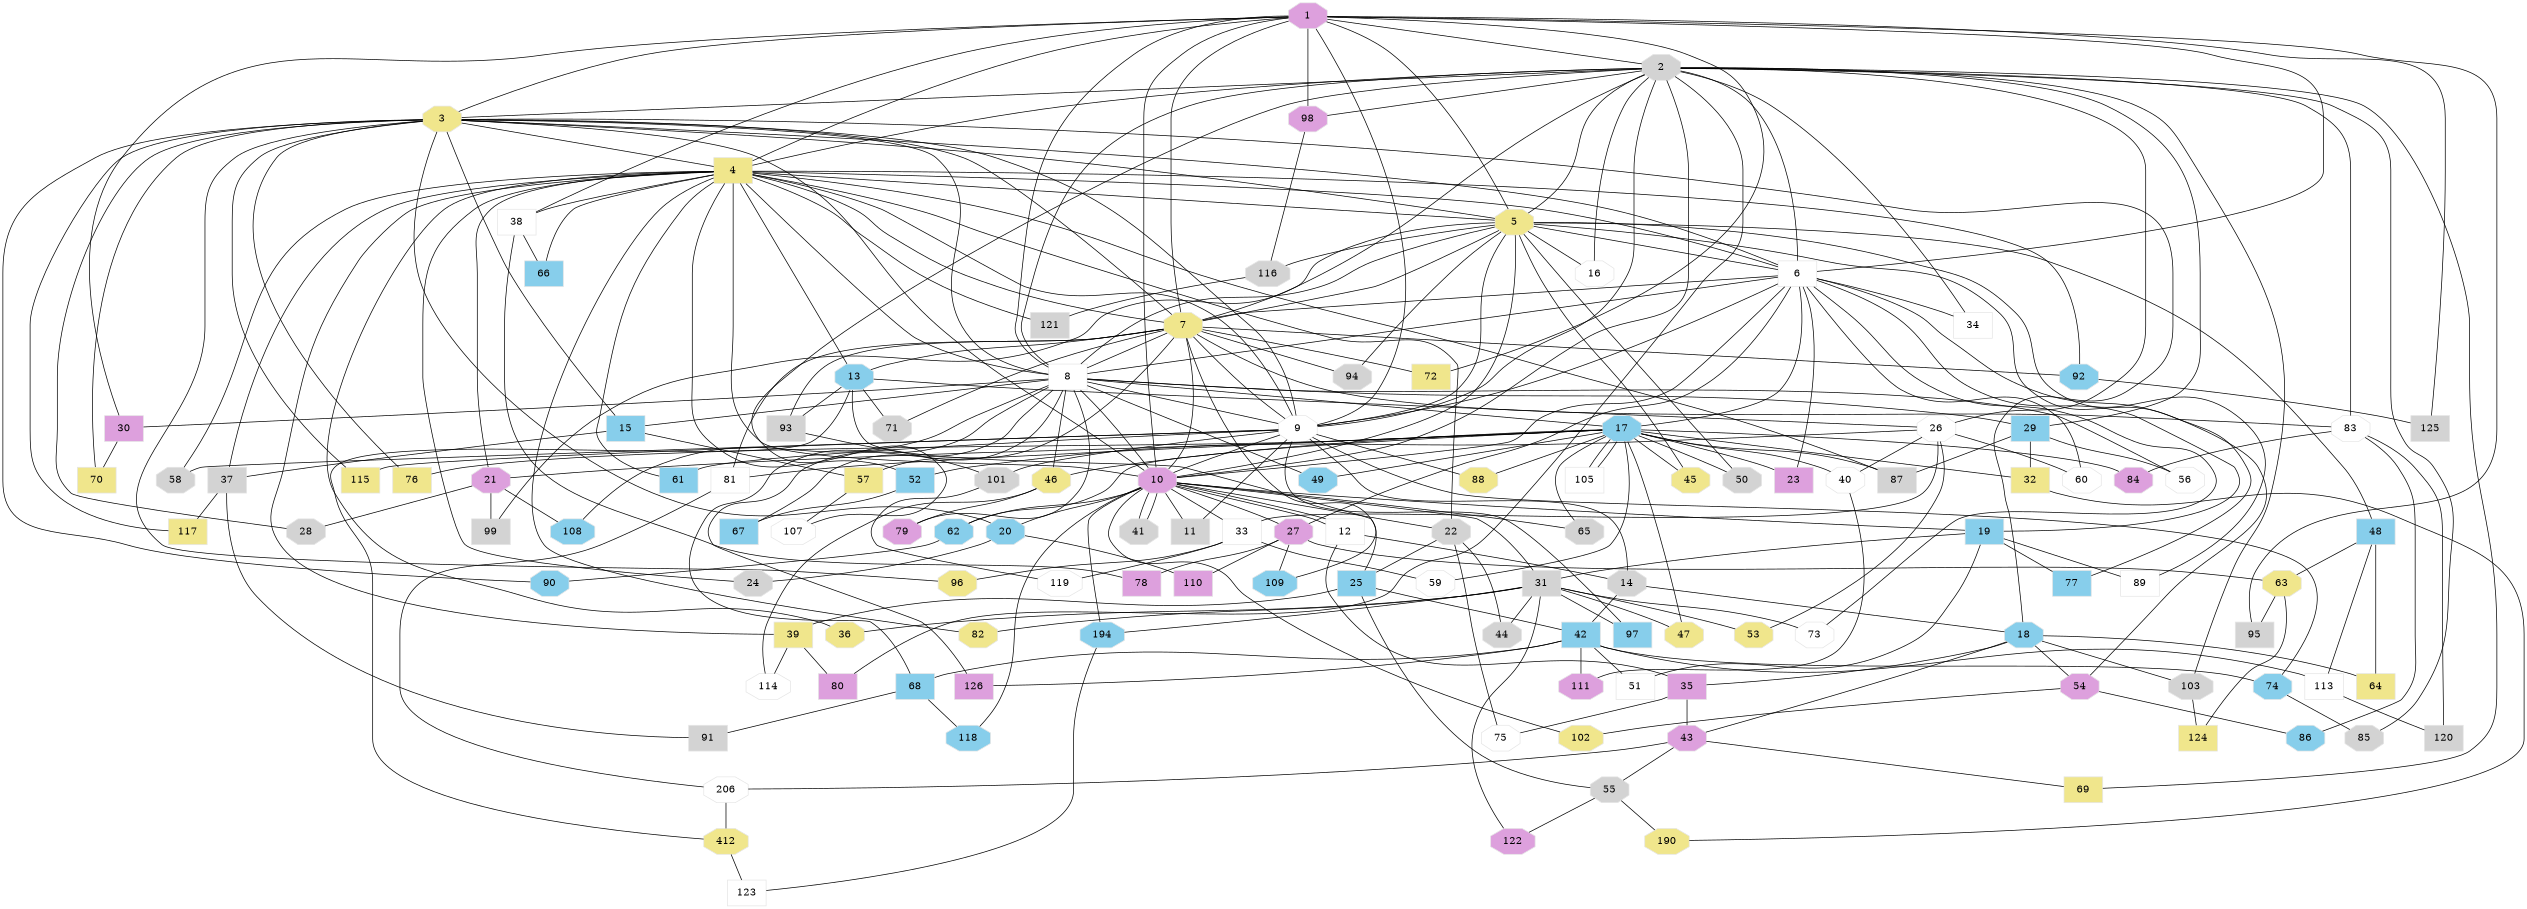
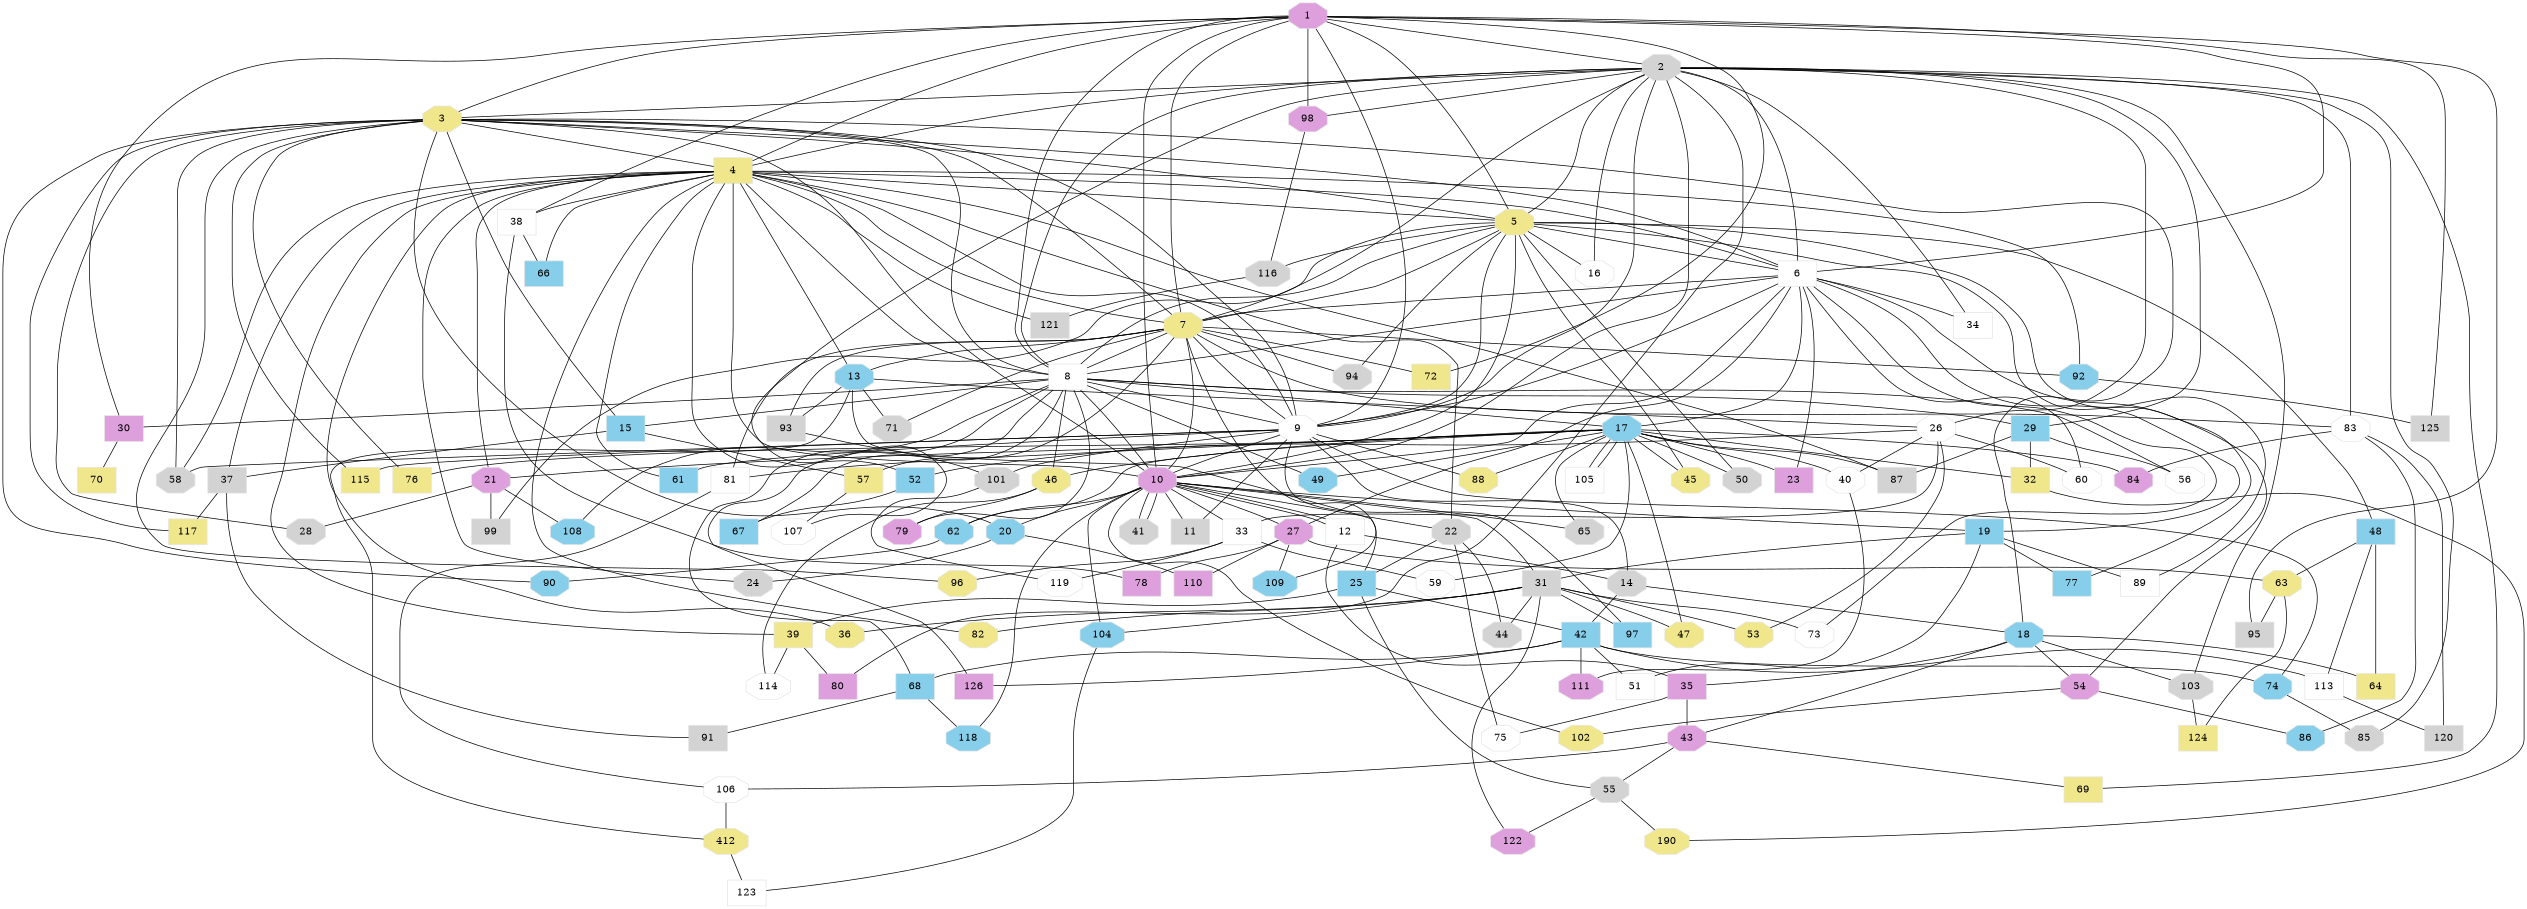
edge "3" -- "70": now "3" -- "58"
node "194": label "194" -> "104"
node "206": label "206" -> "106"
